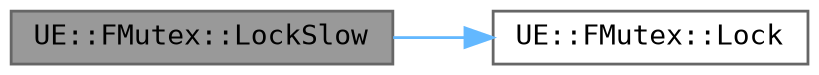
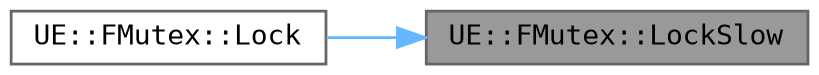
edge "UE::FMutex::LockSlow" -> "UE::FMutex::Lock": reversed
